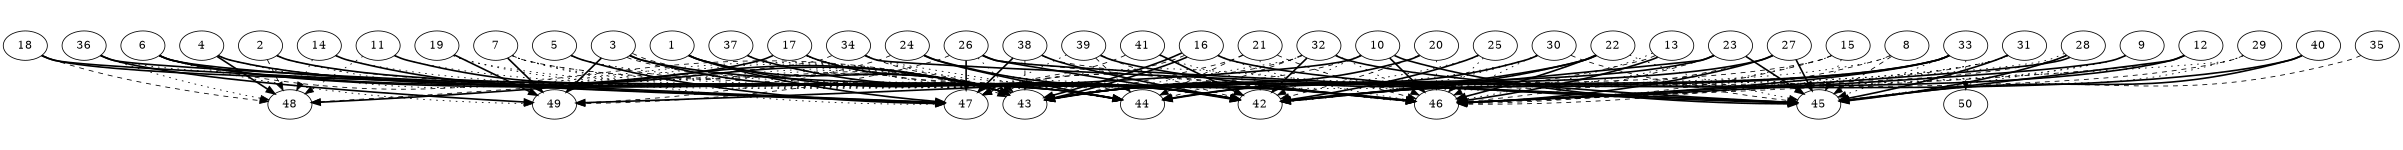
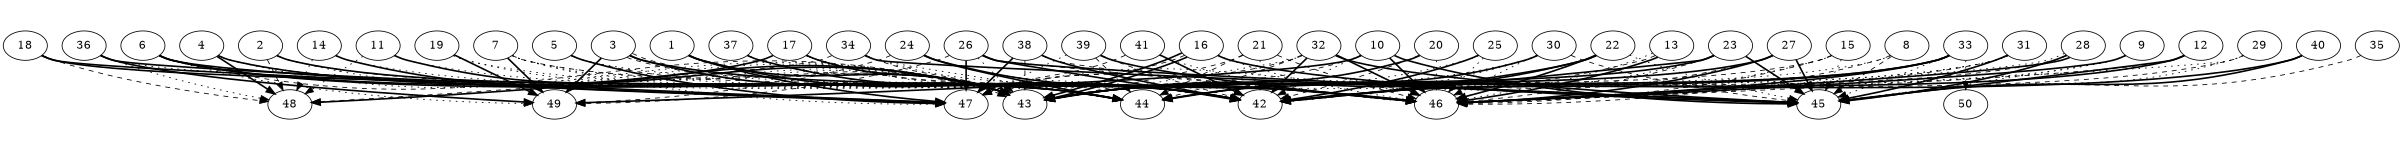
edge "32" -> "46": style dotted -> bold
